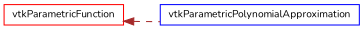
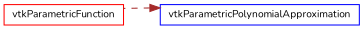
edge "vtkParametricPolynomialApproximation" -> "vtkParametricFunction": reversed
